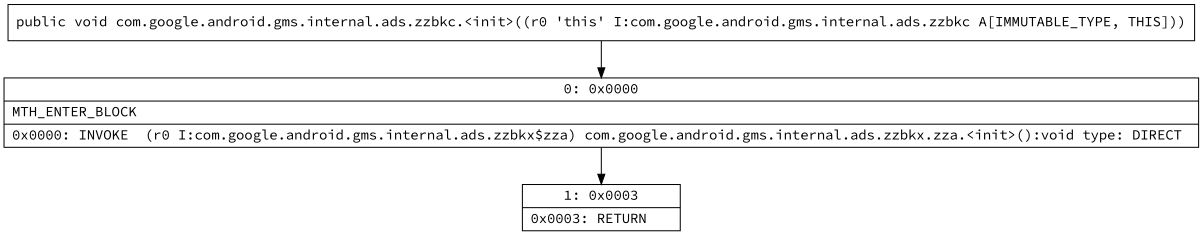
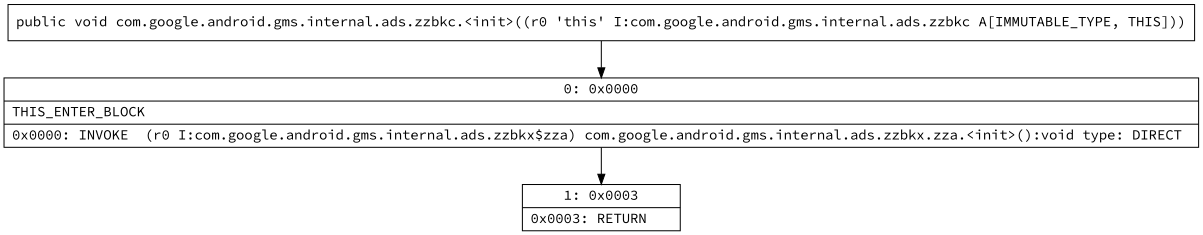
node "0: 0x0000": text "MTH_ENTER_BLOCK" -> "THIS_ENTER_BLOCK"
